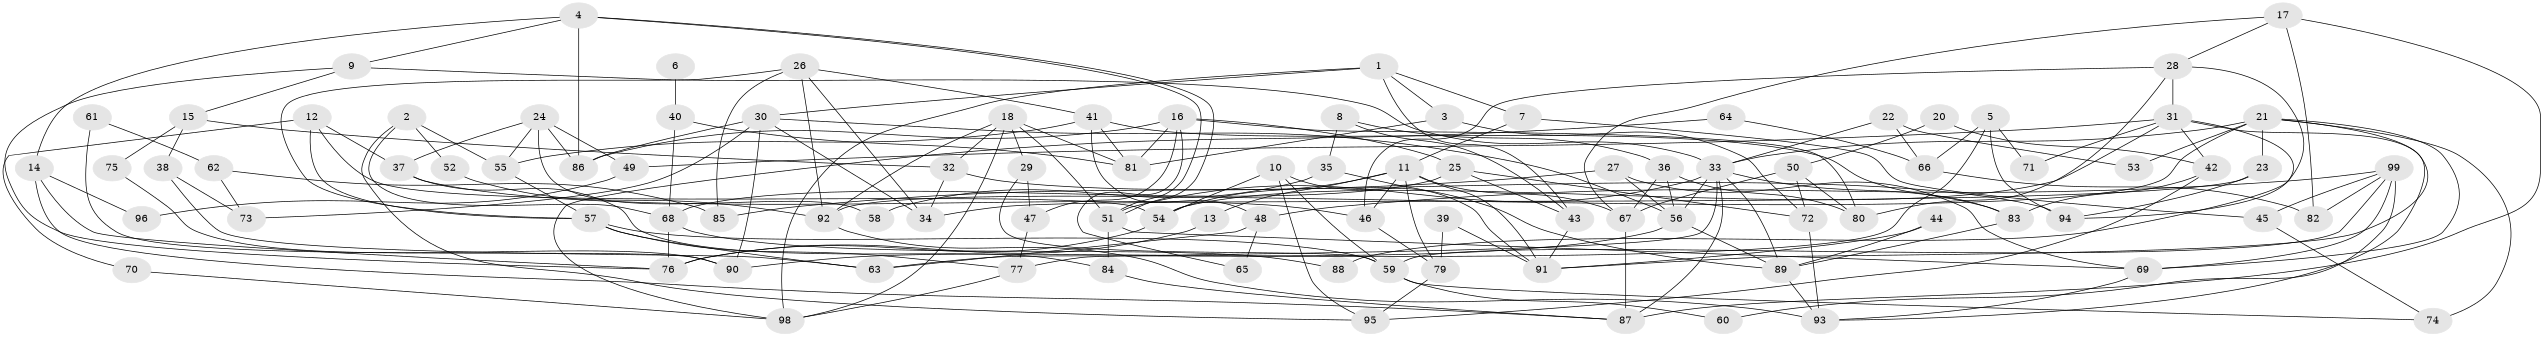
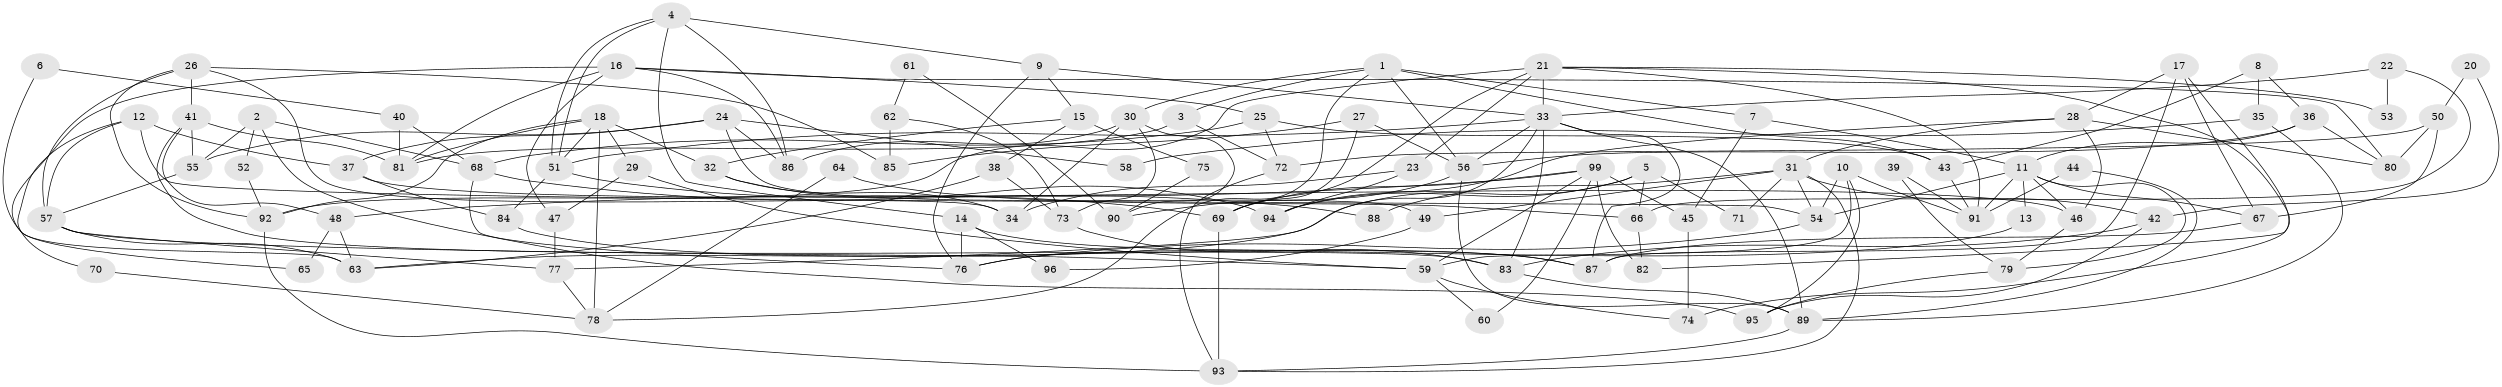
edge "30" -- "56": now "1" -- "56"
edge "36" -- "67": now "36" -- "11"
edge "6" -- "63": added
edge "73" -- "83": added
node "98": label "98" -> "78"
